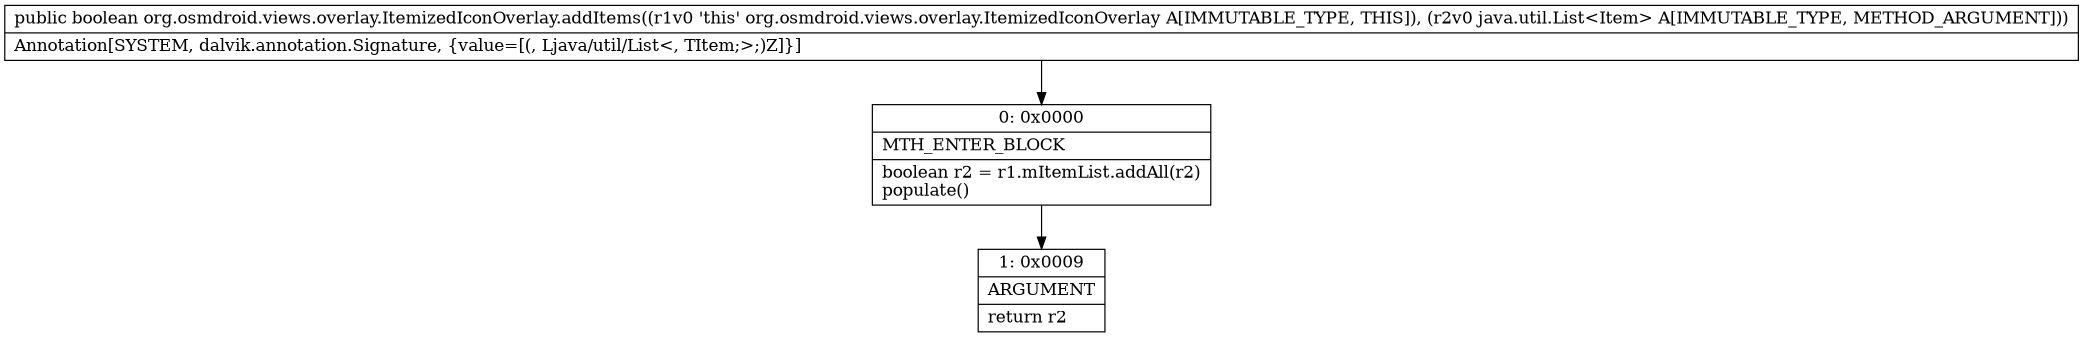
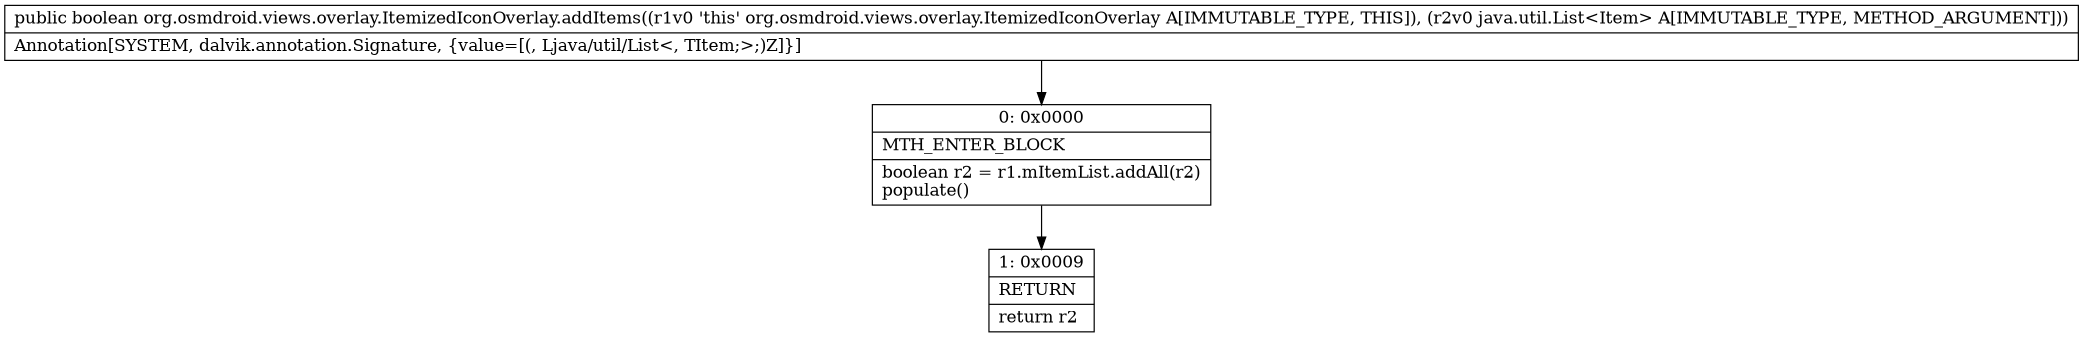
node "1: 0x0009": text "ARGUMENT" -> "RETURN"
